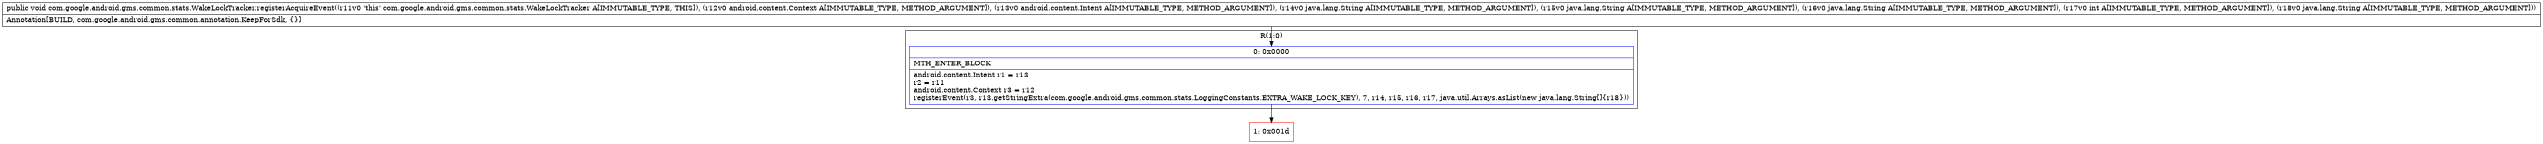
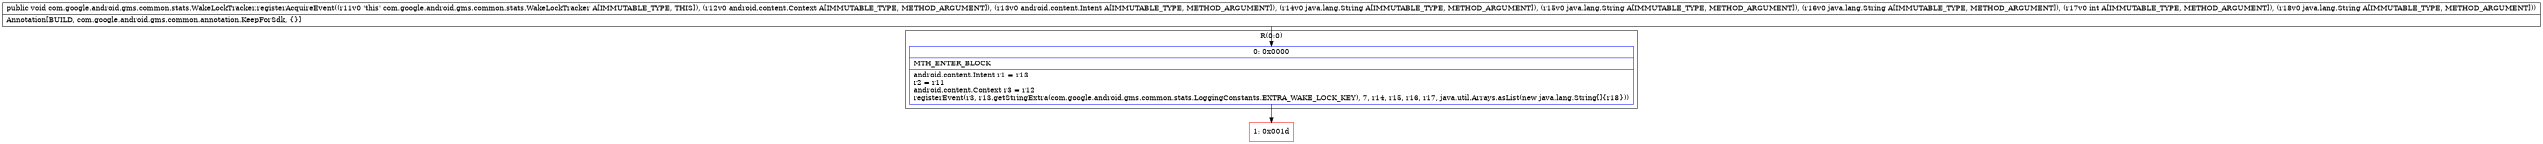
cluster "R(1:0)": label "R(1:0)" -> "R(0:0)"
